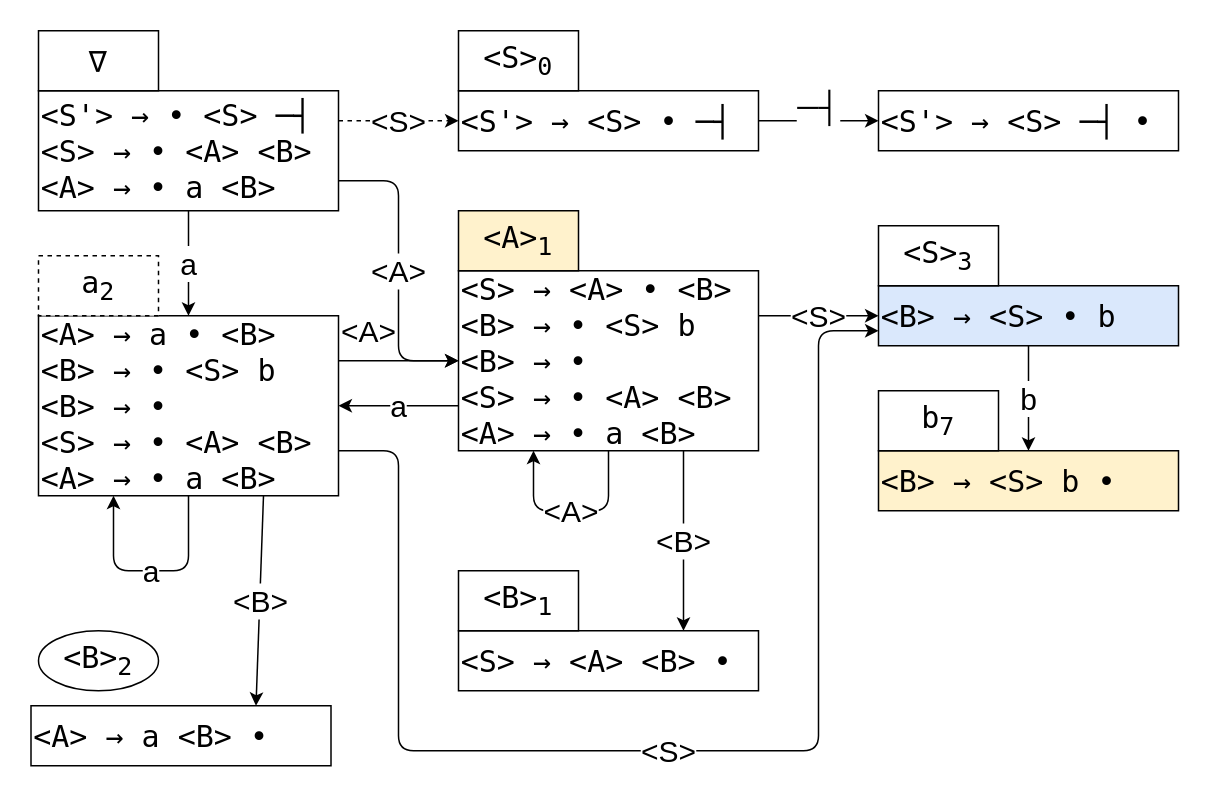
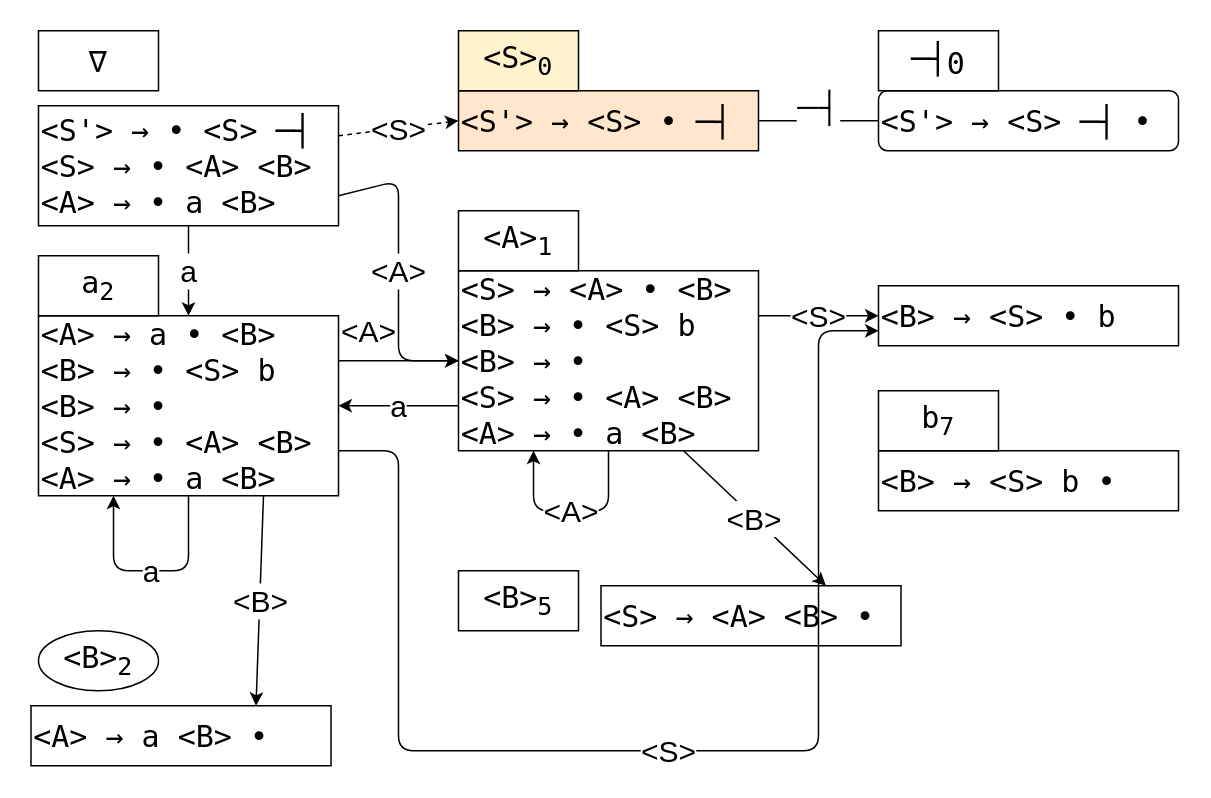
node "<S>0": fillcolor #ffffff -> #fff2cc
node "─┤0": added
node "<S'> → <S> • ─┤": fillcolor #ffffff -> #ffe6cc
edge "<S'> → <S> • ─┤" -> "<S'> → <S> ─┤ •": arrowhead classic -> none
node "<S'> → <S> ─┤ •": shape rectangle -> rounded rectangle
node "<S'> → • <S> ─┤ <S> → • <A> <B> <A> → • a <B>": moved (188, 151) -> (188, 166)
node "<A>1": fillcolor #fff2cc -> #ffffff
node "<S>3": removed
node "a2": style dashed -> solid
node "<B> → <S> • b": fillcolor #dae8fc -> #ffffff
edge "<B> → <S> • b" -> "<B> → <S> b •": removed, label "b"
node "<B> → <S> b •": fillcolor #fff2cc -> #ffffff
node "<B>1": label "<B>1" -> "<B>5"
node "<S> → <A> <B> •": moved (608, 661) -> (751, 616)
